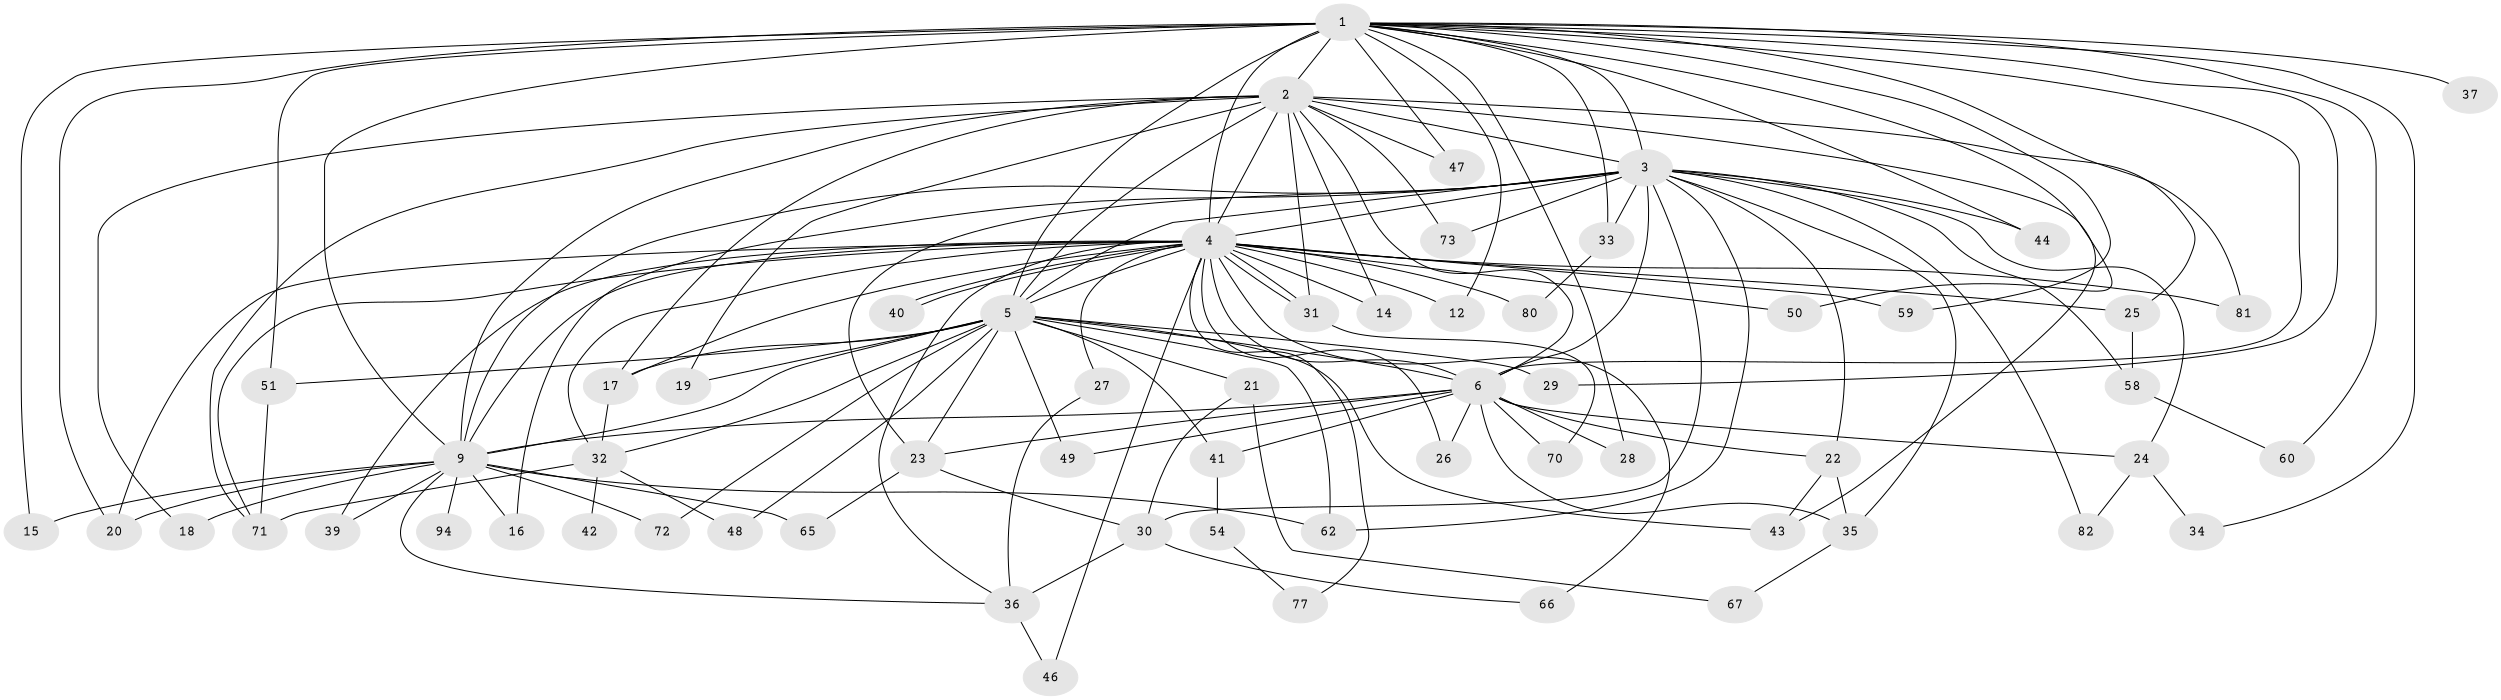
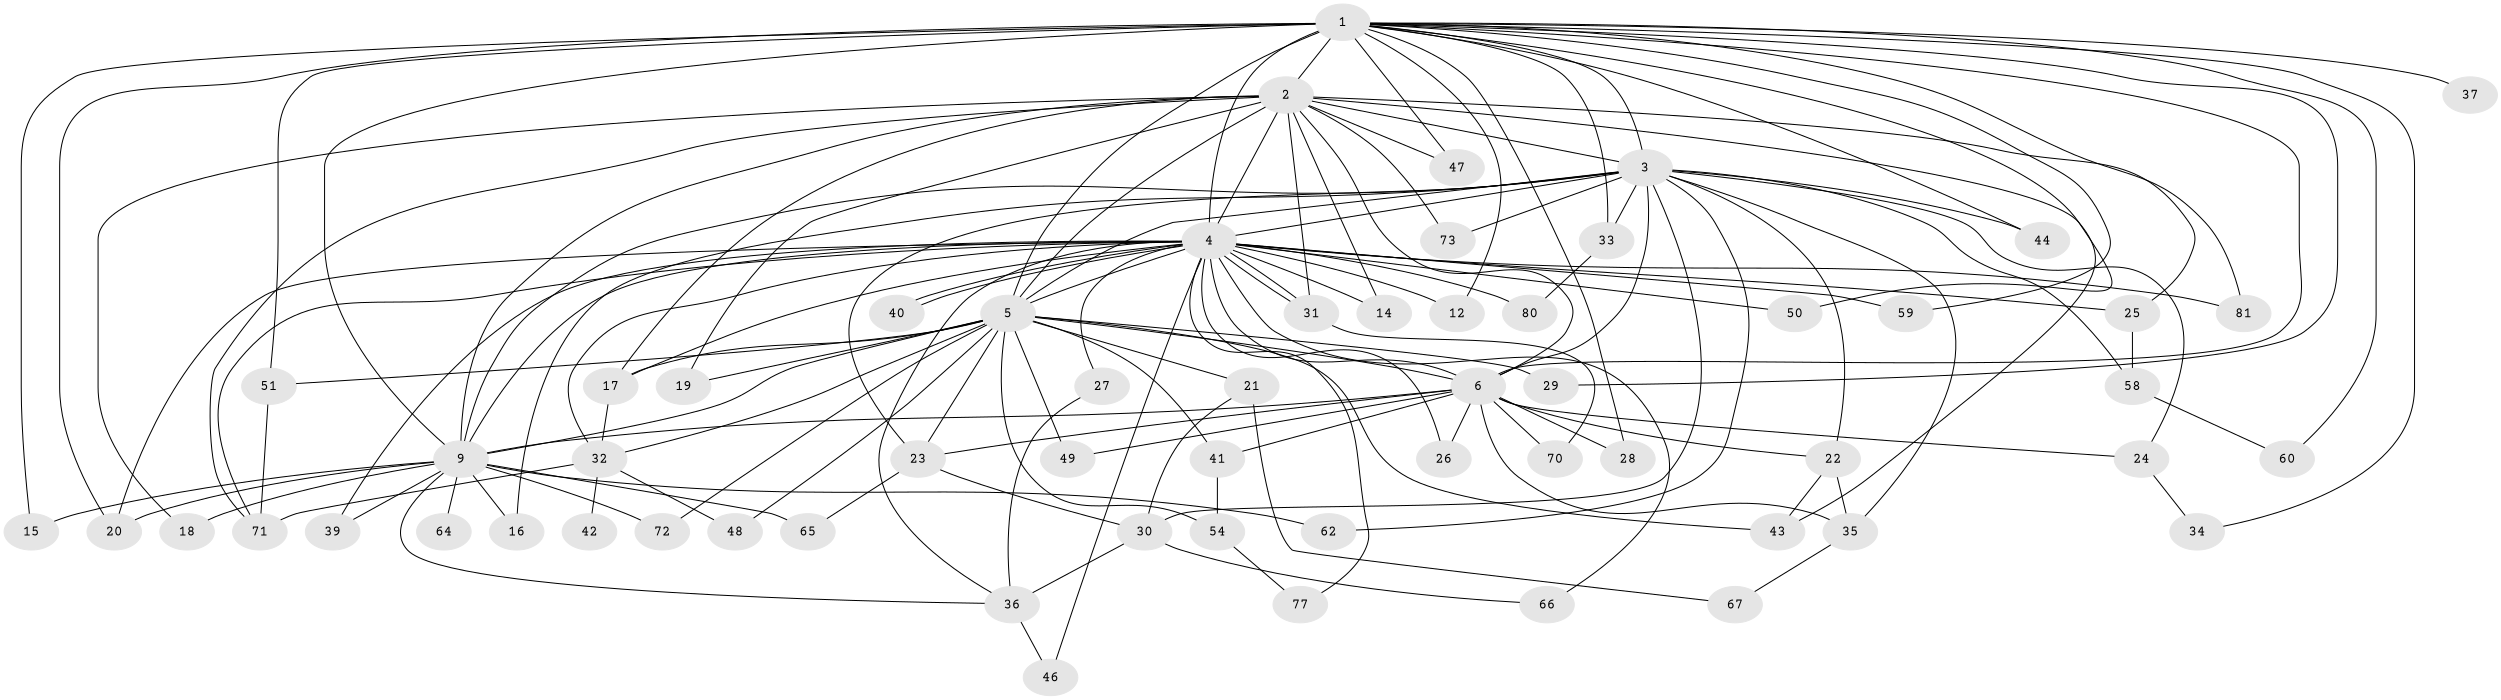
edge "5" -- "62": now "5" -- "54"
node "94": label "94" -> "64"
node "82": removed
